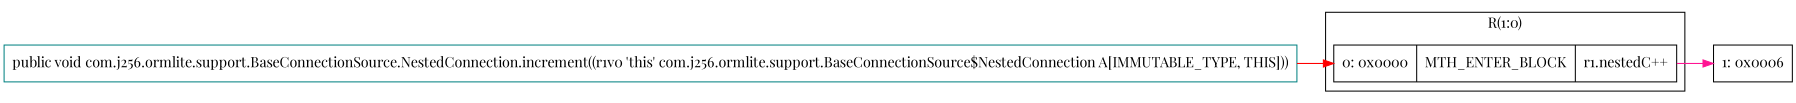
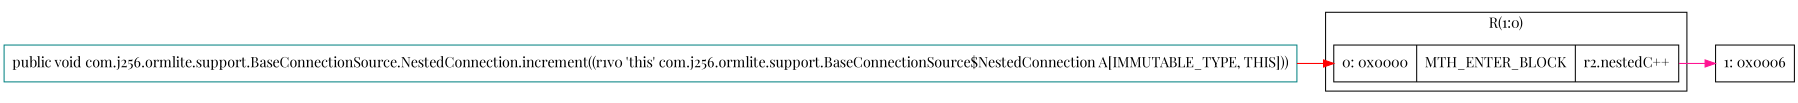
node "0: 0x0000": text "r1.nestedC++" -> "r2.nestedC++"
